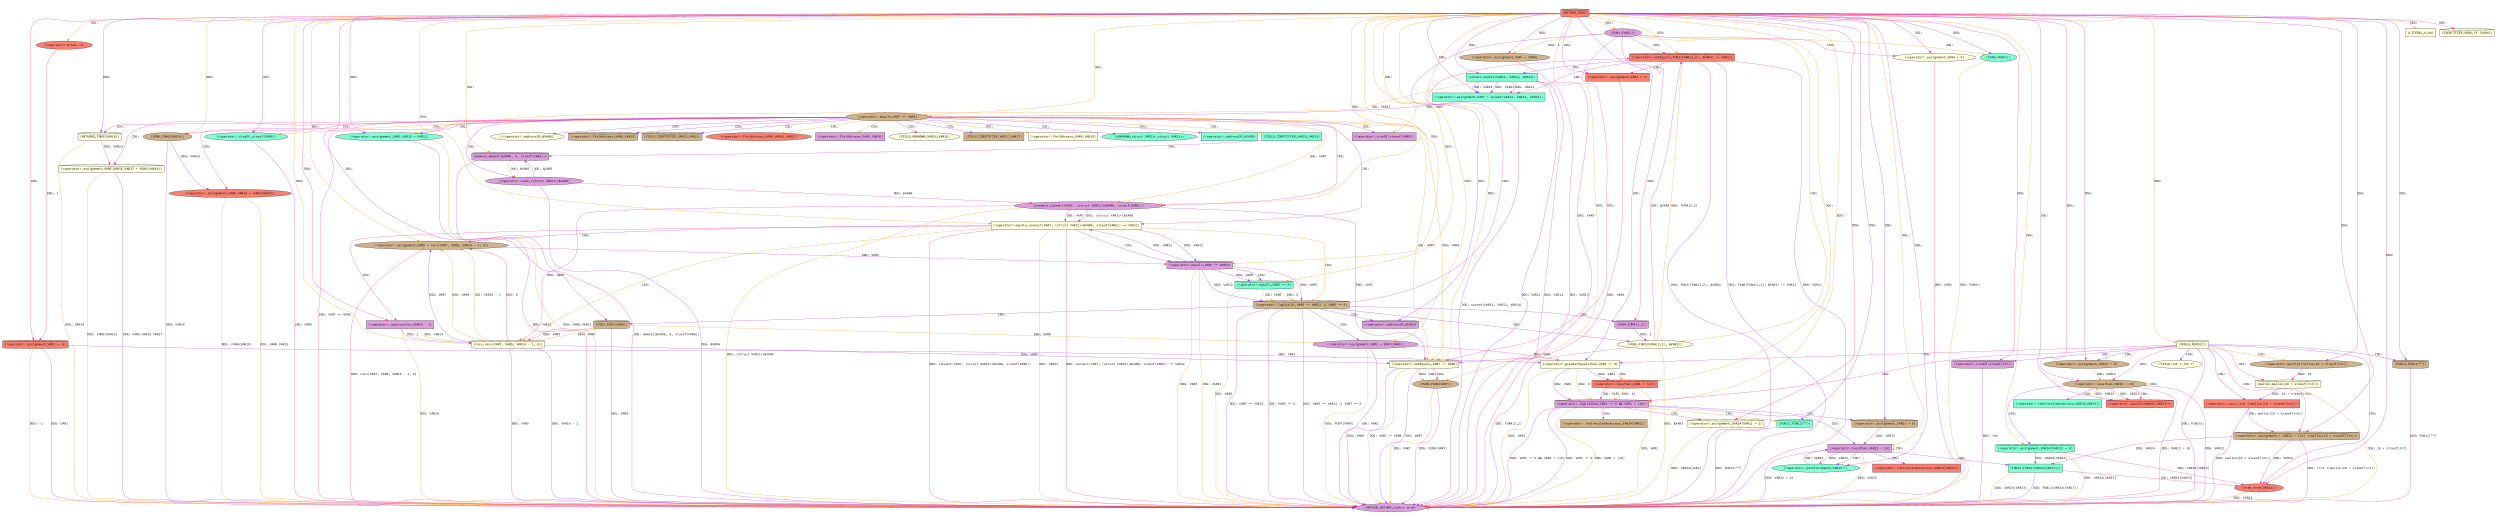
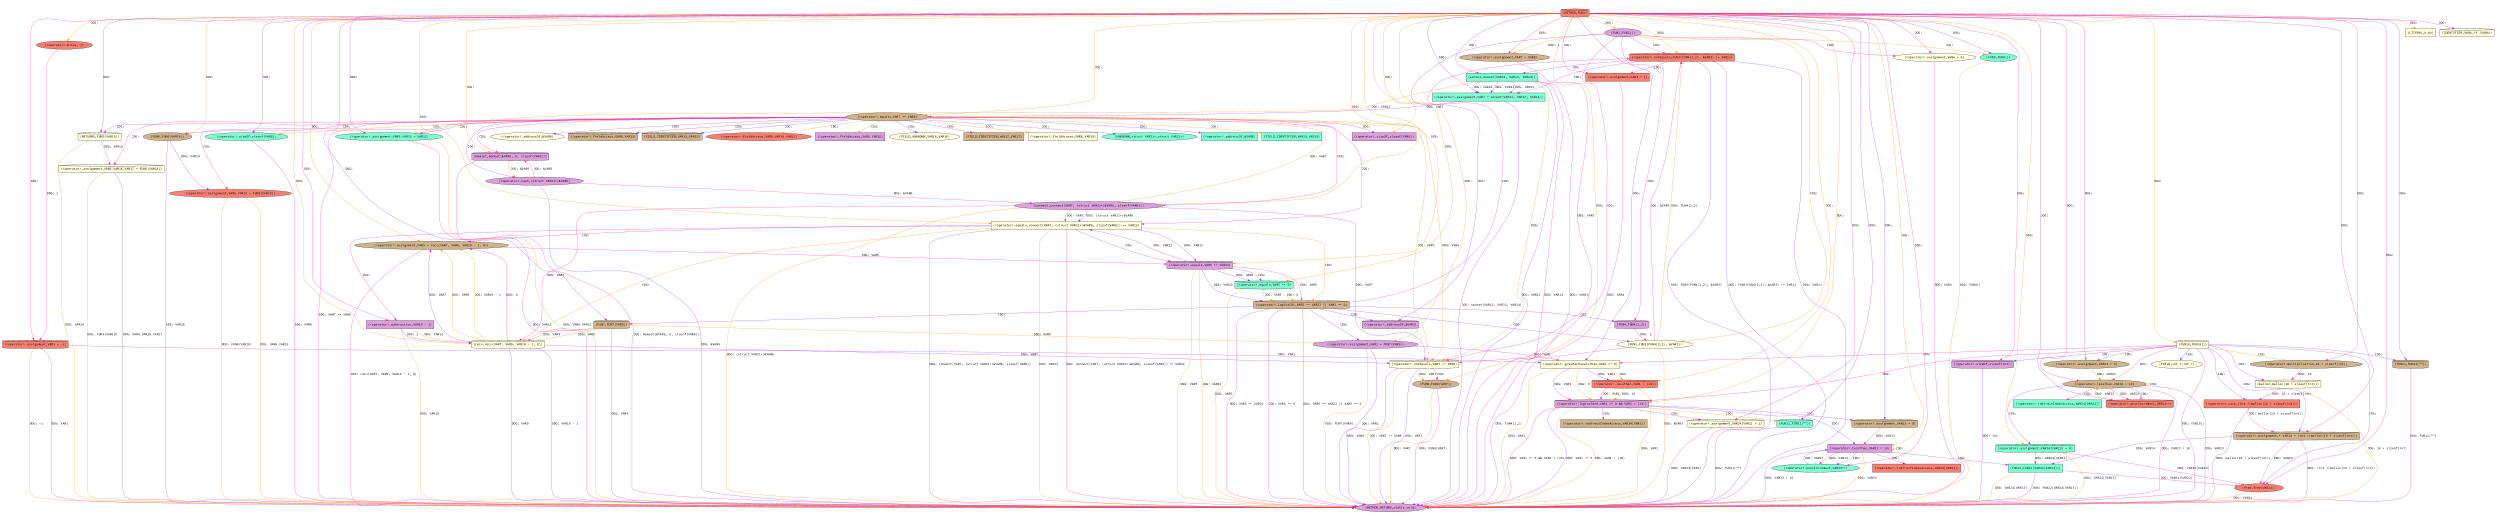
edge "(METHOD,FUN1)" -> "(<operator>.notEquals,VAR7 != VAR8)": now "(socket,socket(VAR12, VAR13, VAR24))" -> "(<operator>.notEquals,VAR7 != VAR8)"
edge "(FIELD_IDENTIFIER,VAR19,VAR19)" -> "(memset,memset(&VAR6, 0, sizeof(VAR6)))": now "(<operator>.equals,VAR7 == VAR8)" -> "(memset,memset(&VAR6, 0, sizeof(VAR6)))"
edge "(<operator>.assignment,VAR24[VAR1] = 1)" -> "(METHOD_RETURN,static void)": color darkorange -> deeppink
